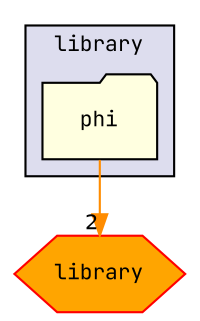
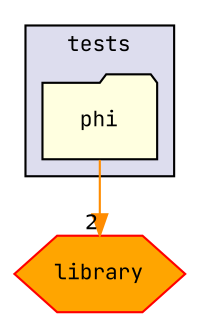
cluster "library": label "library" -> "tests"
